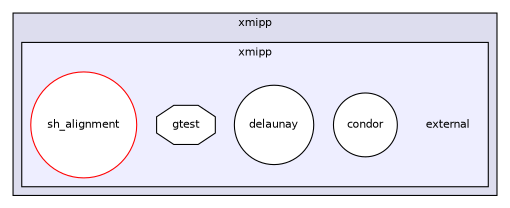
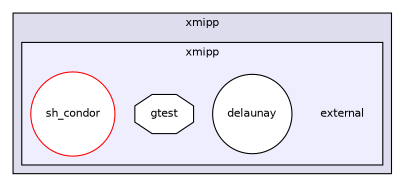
node "sh_alignment": label "sh_alignment" -> "sh_condor"
node "condor": removed
